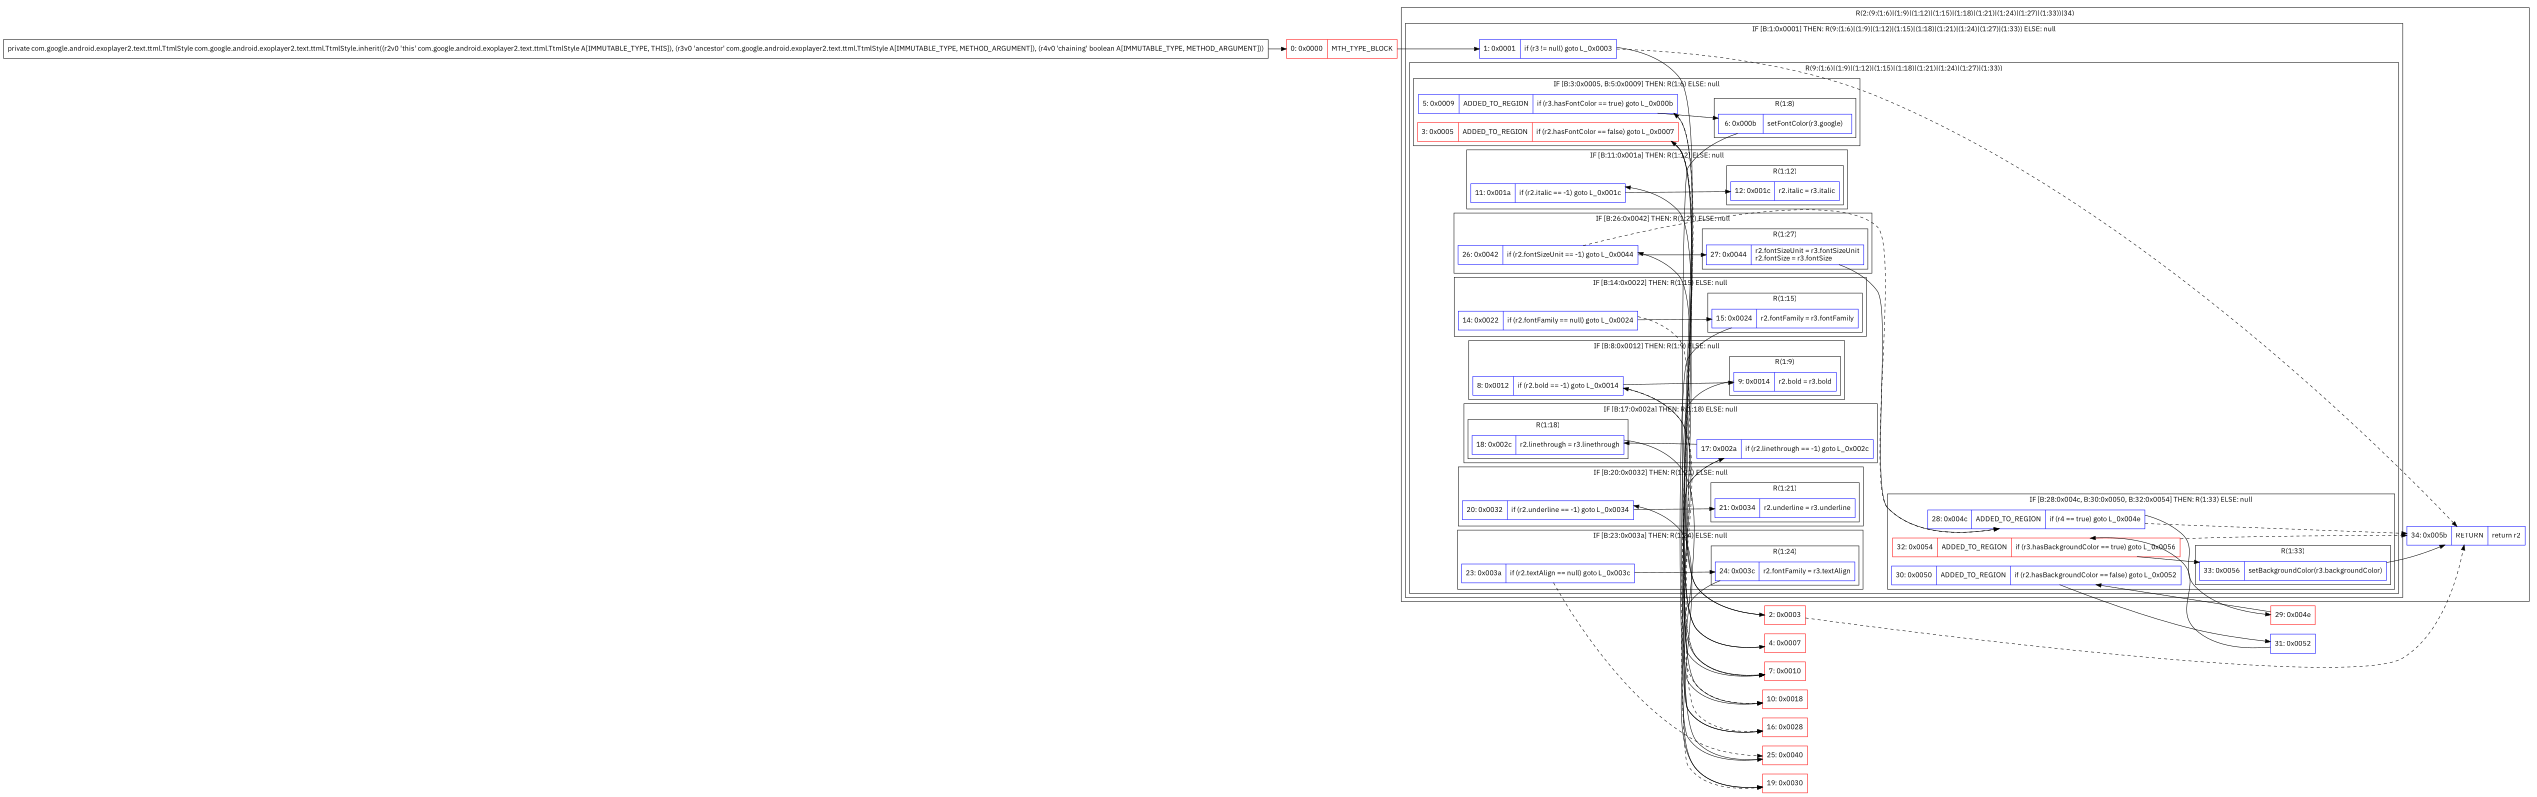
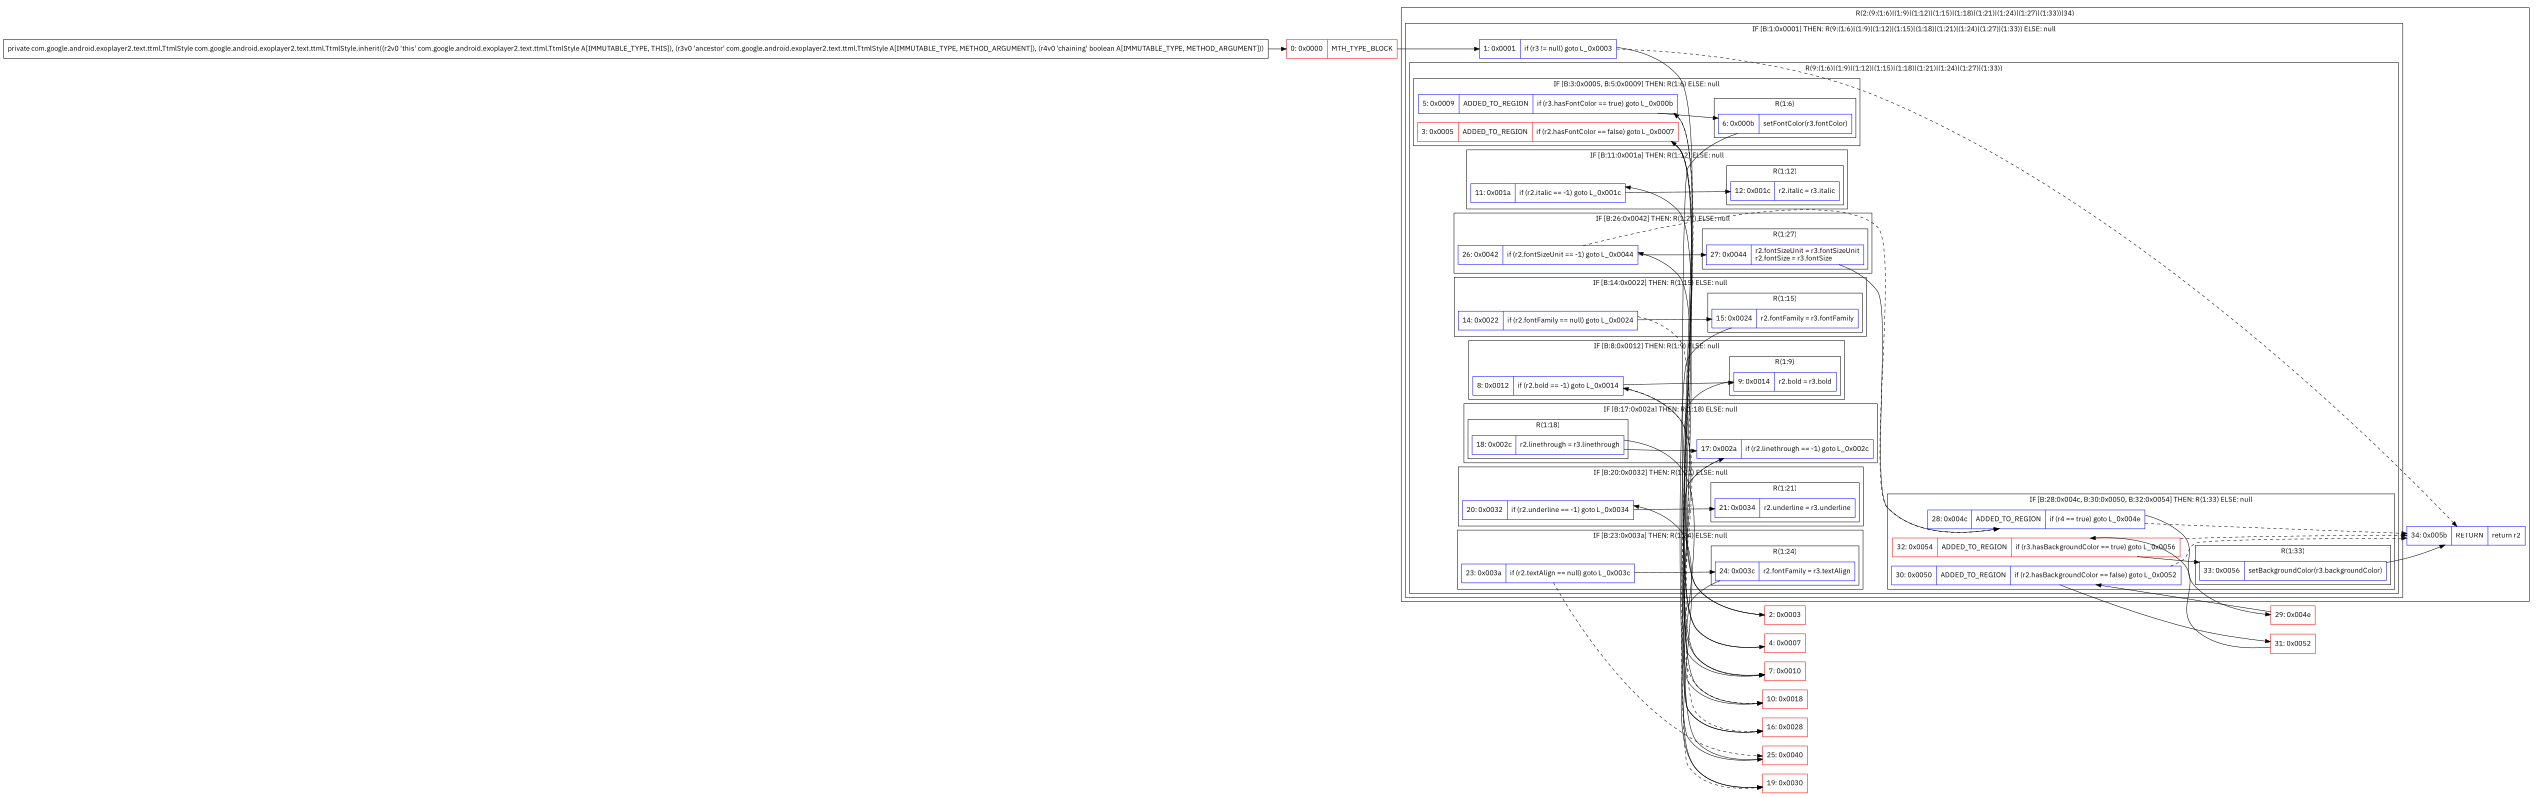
cluster "R(1:8)": label "R(1:8)" -> "R(1:6)"
node "6: 0x000b": text "setFontColor(r3.google)" -> "setFontColor(r3.fontColor)"
edge "17: 0x002a" -> "18: 0x002c": reversed
node "31: 0x0052": color blue -> red
edge "2: 0x0003" -> "34: 0x005b": now "30: 0x0050" -> "34: 0x005b"
